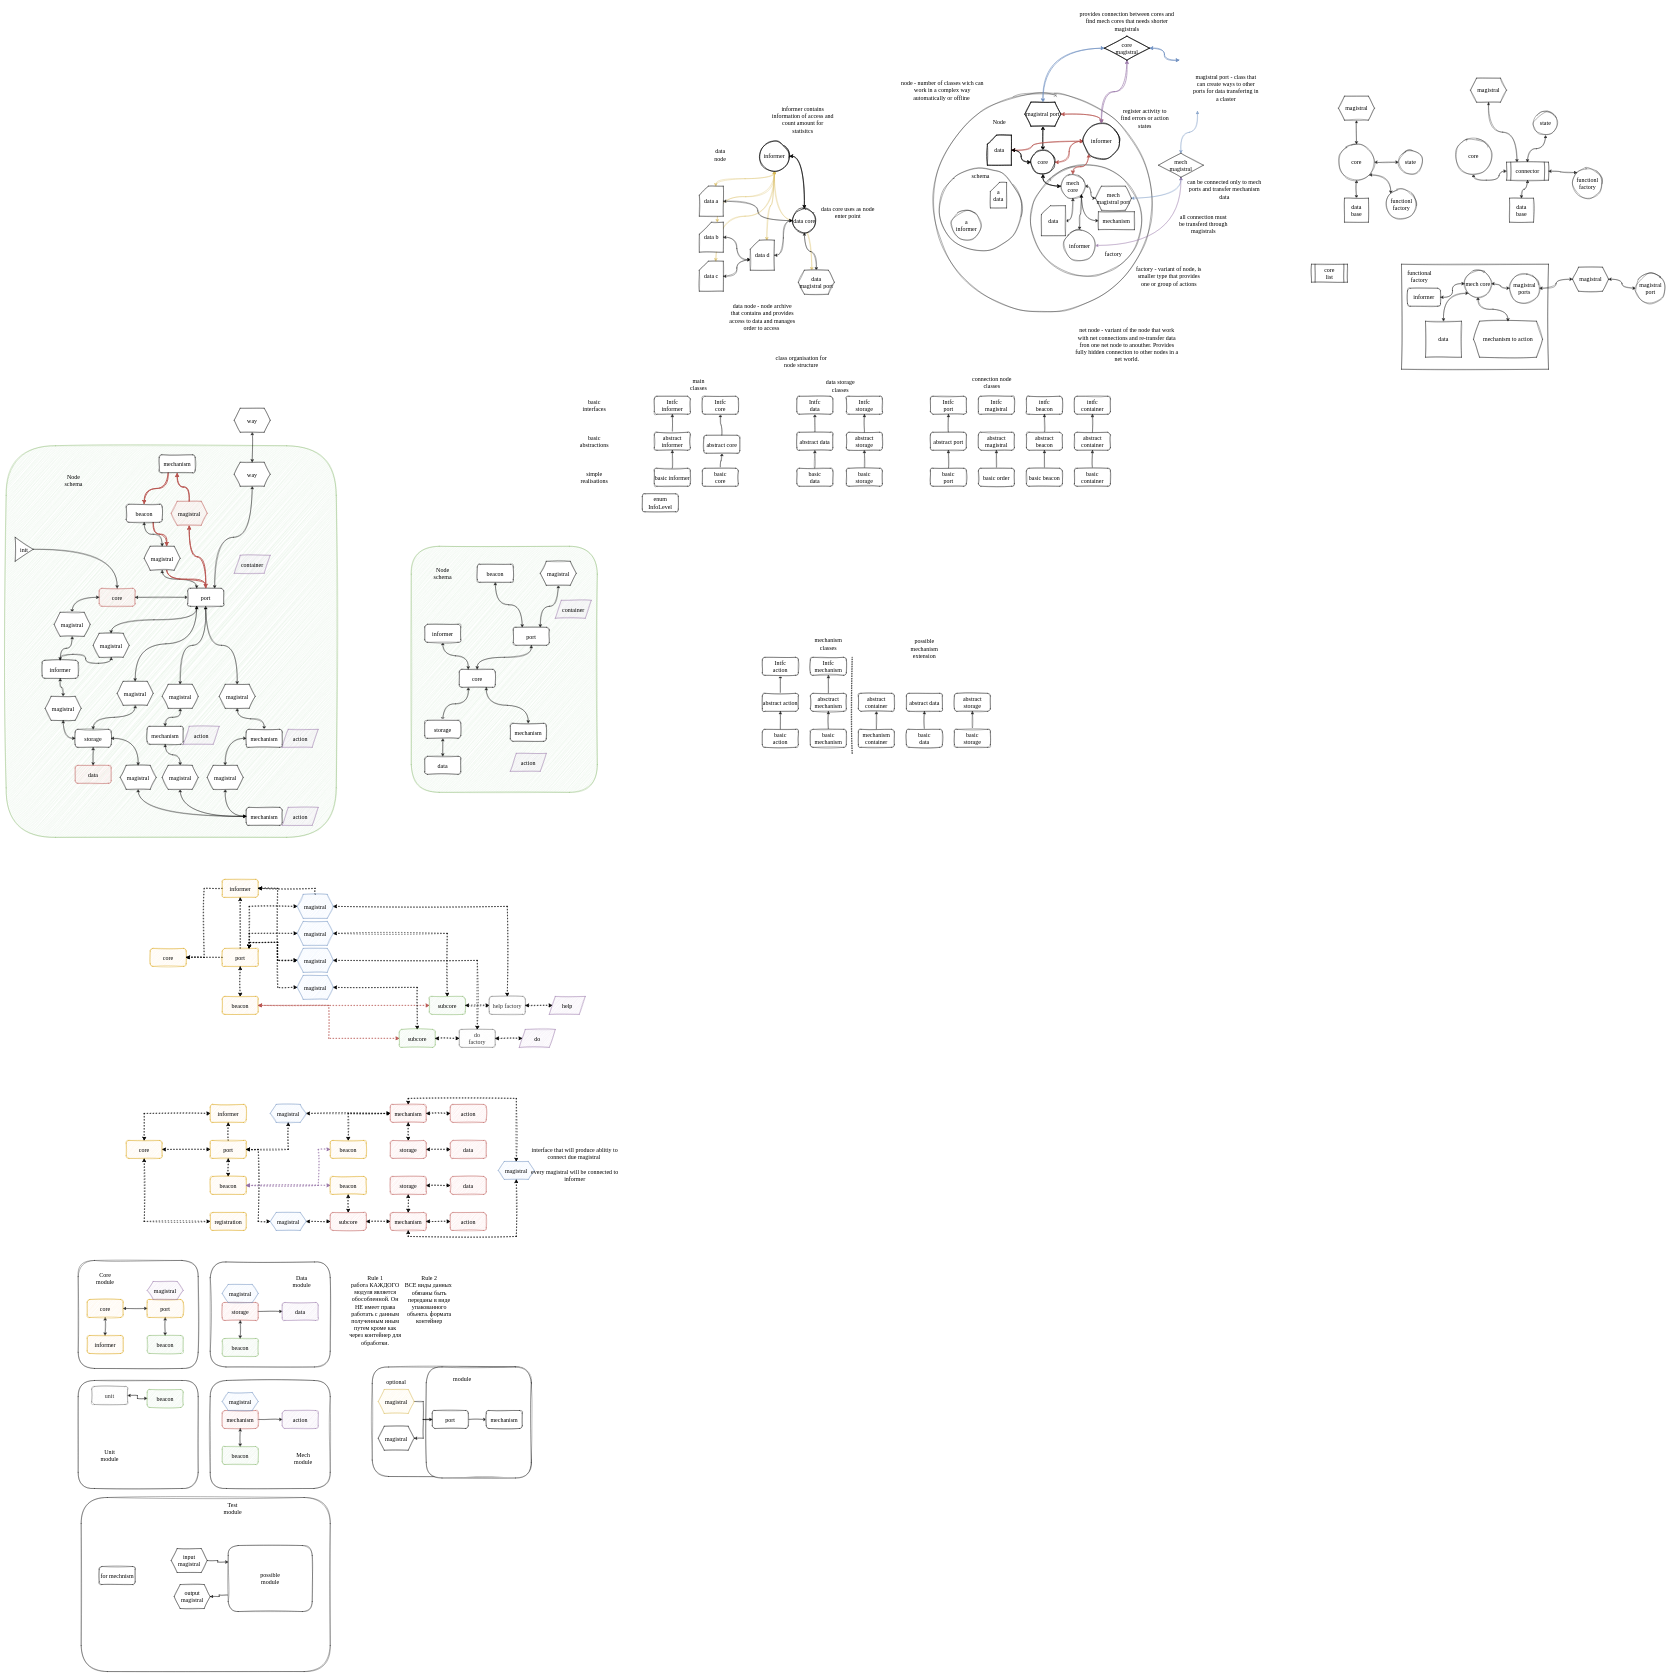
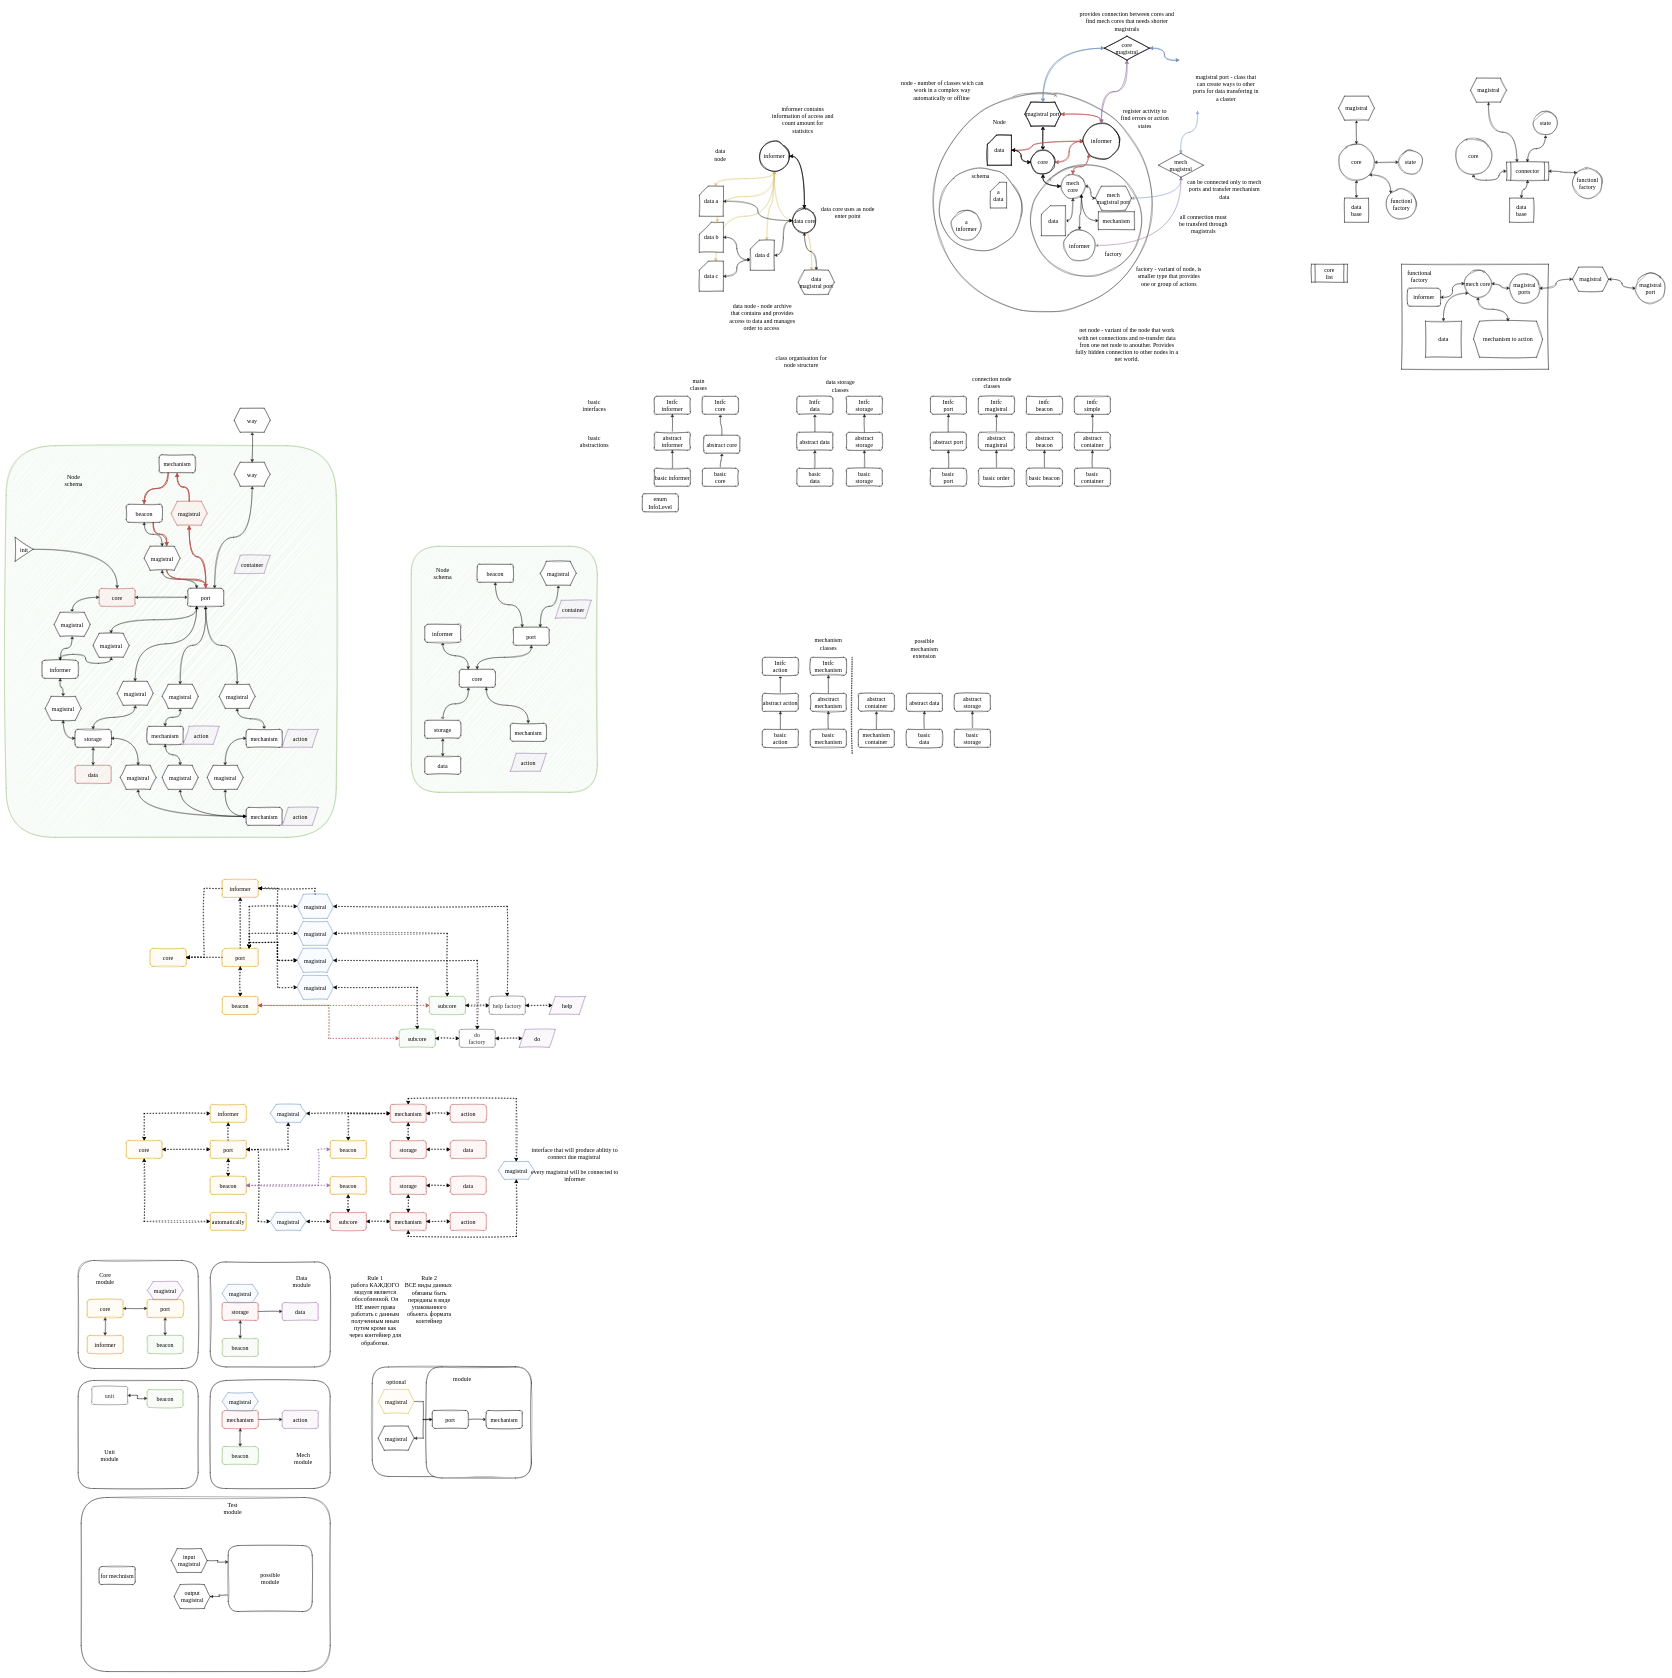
edge "data a" -- "data core": style solid -> dashed
node "intfc container": label "intfc container" -> "intfc simple"
edge "abstract beacon" -> "intfc beacon": removed
edge "abstract magistral" -> "Intfc magistral": added
node "simple realisations": removed
node "registration": label "registration" -> "automatically"
